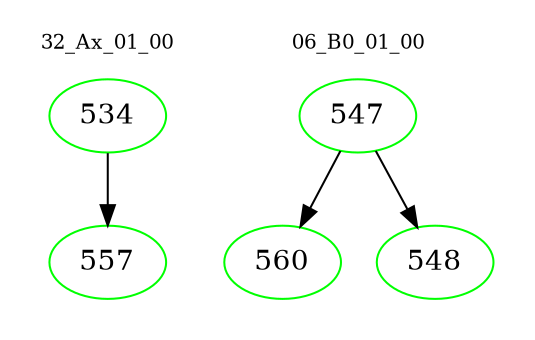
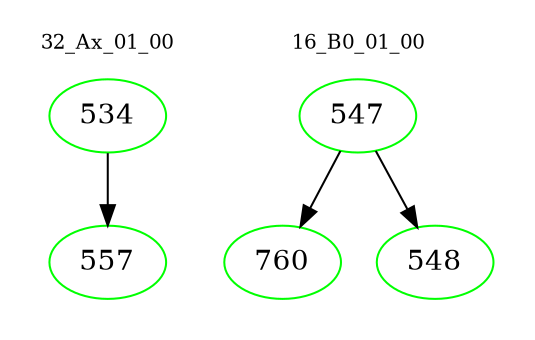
cluster "06_B0_01_00": label "06_B0_01_00" -> "16_B0_01_00"
node "560": label "560" -> "760"
